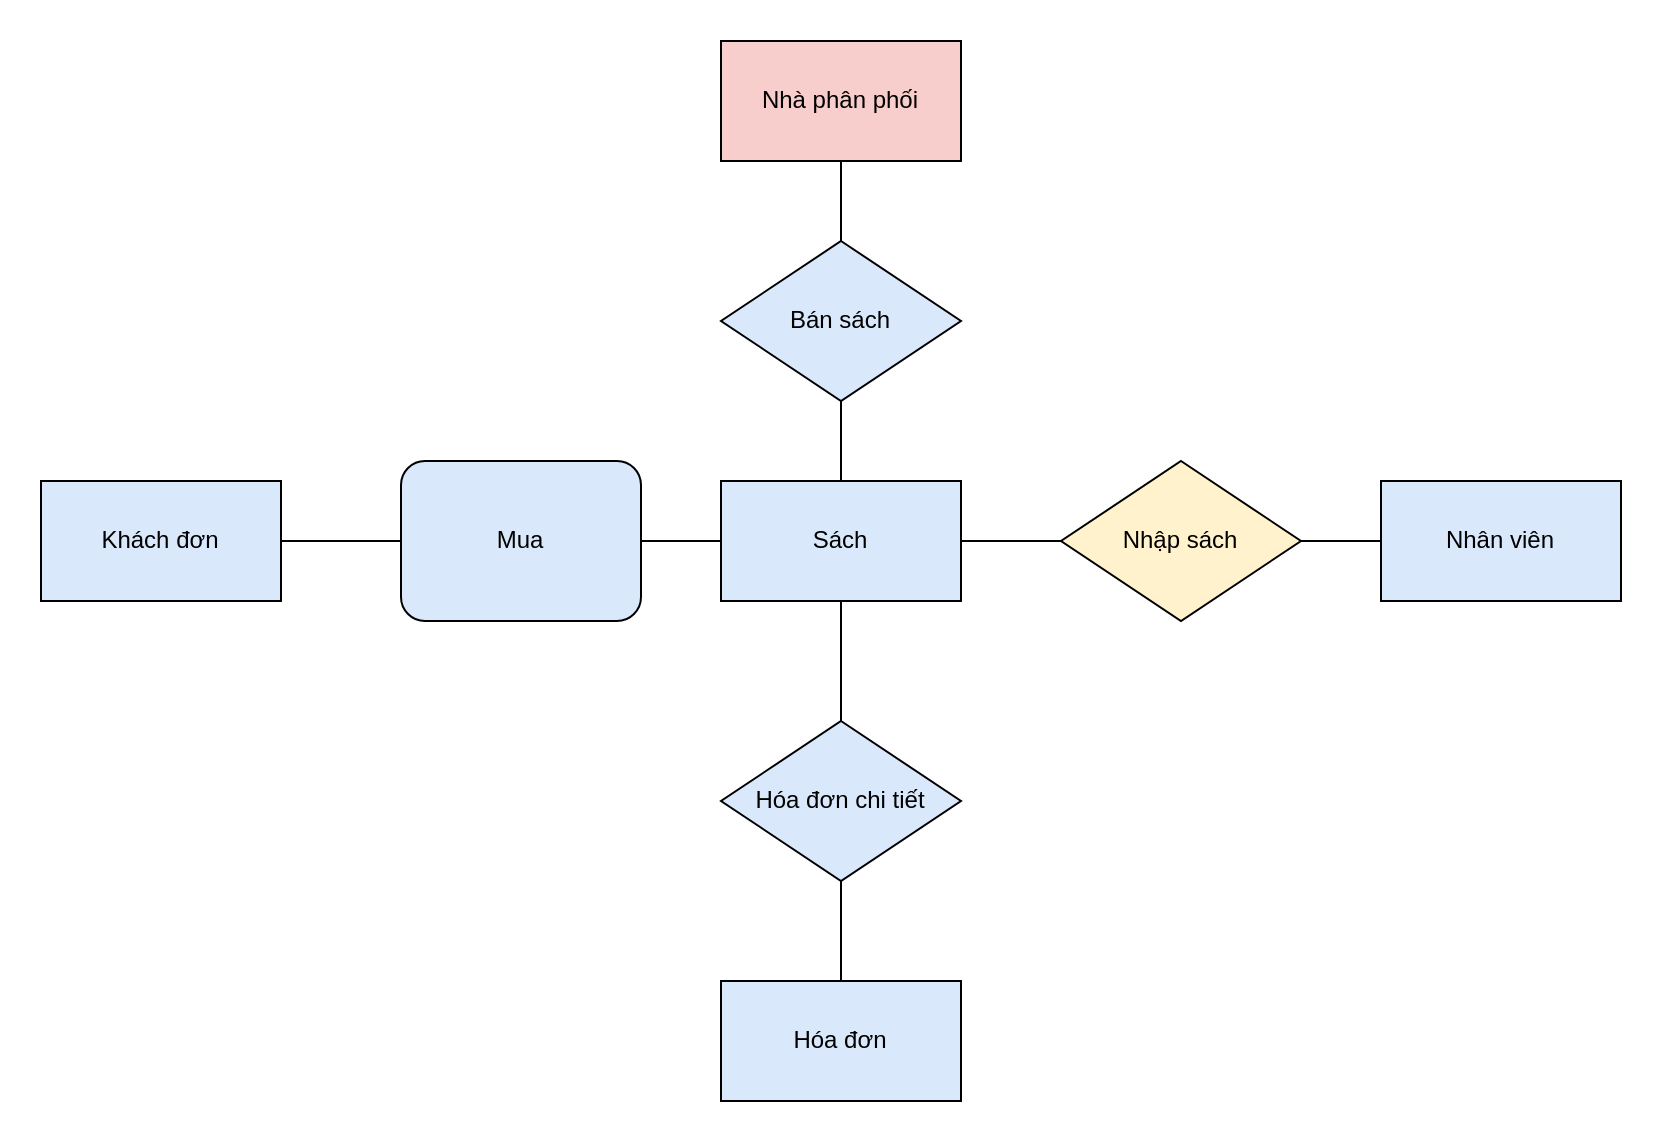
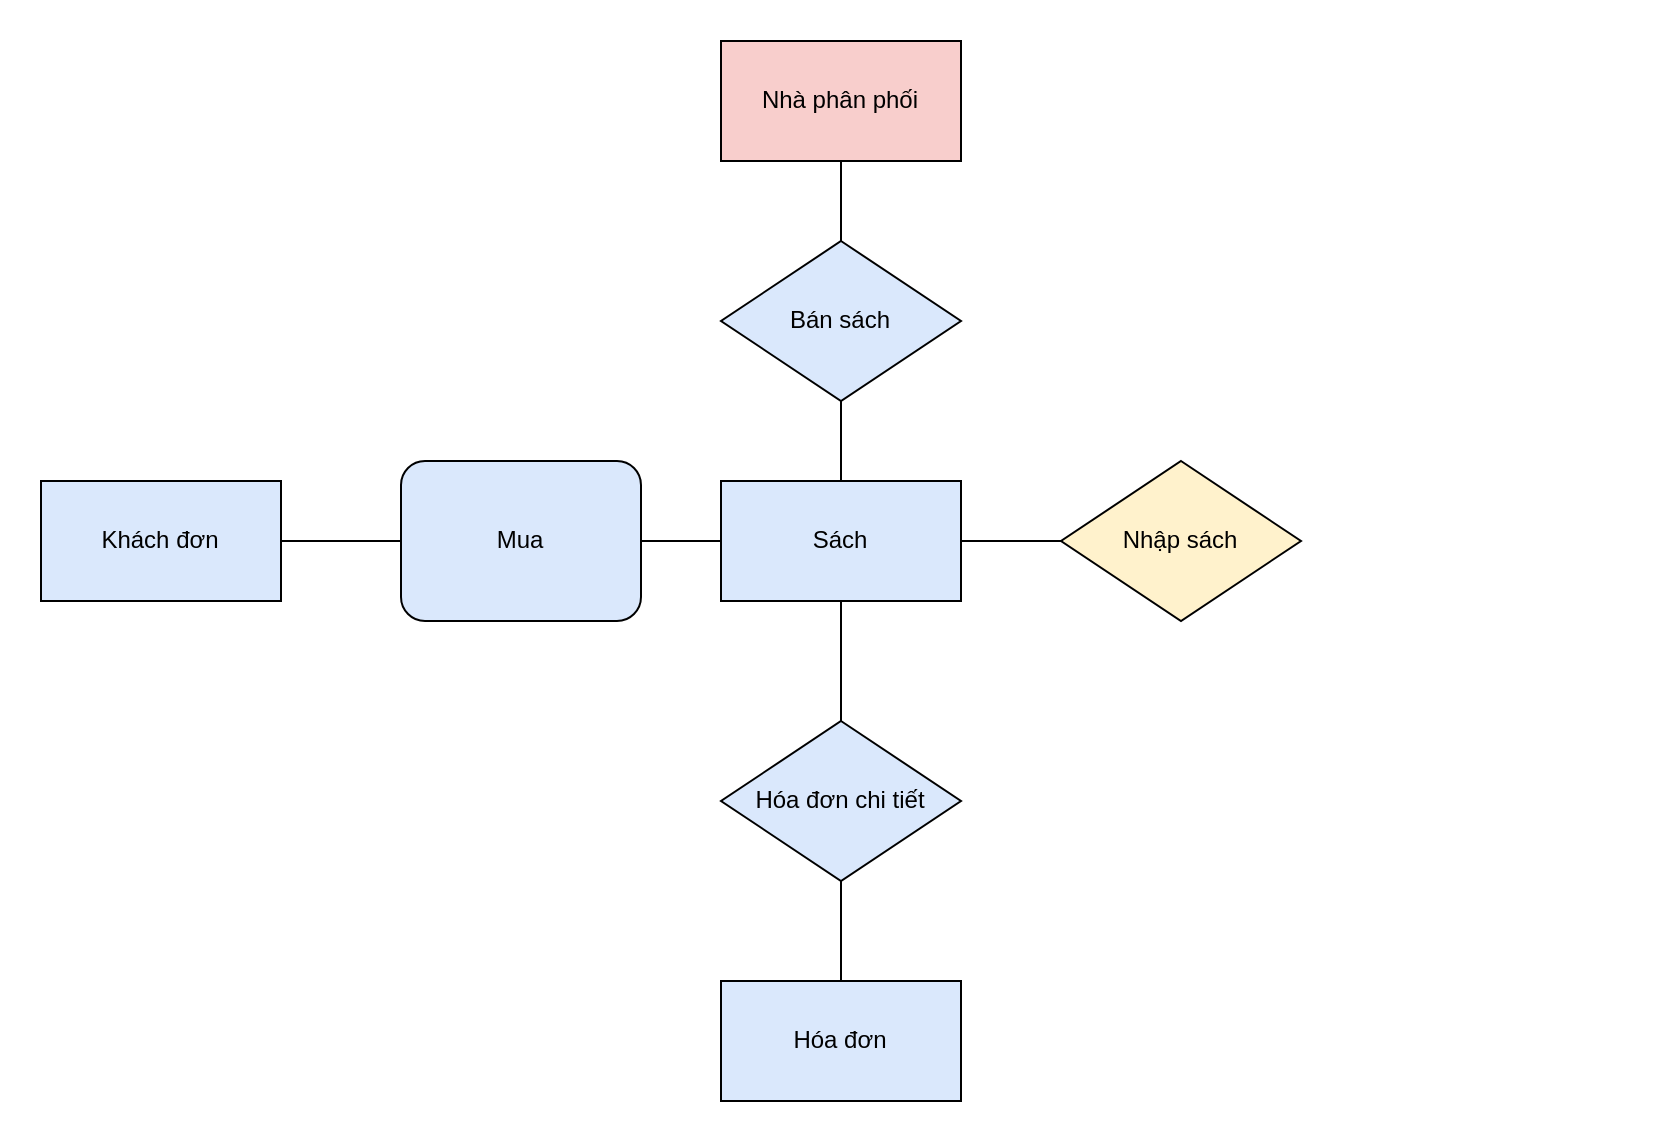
edge "Nhập sách" -- "Nhân viên": removed
node "Nhân viên": removed
